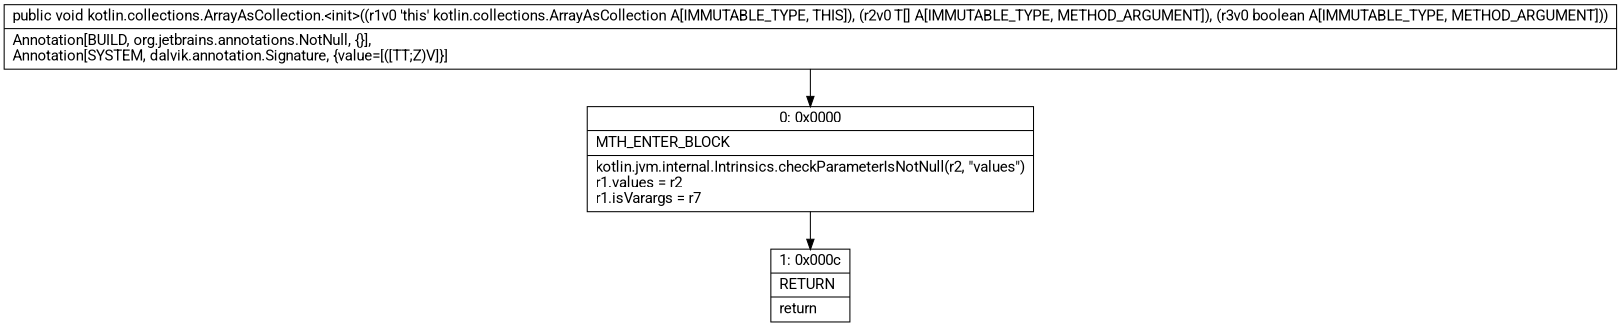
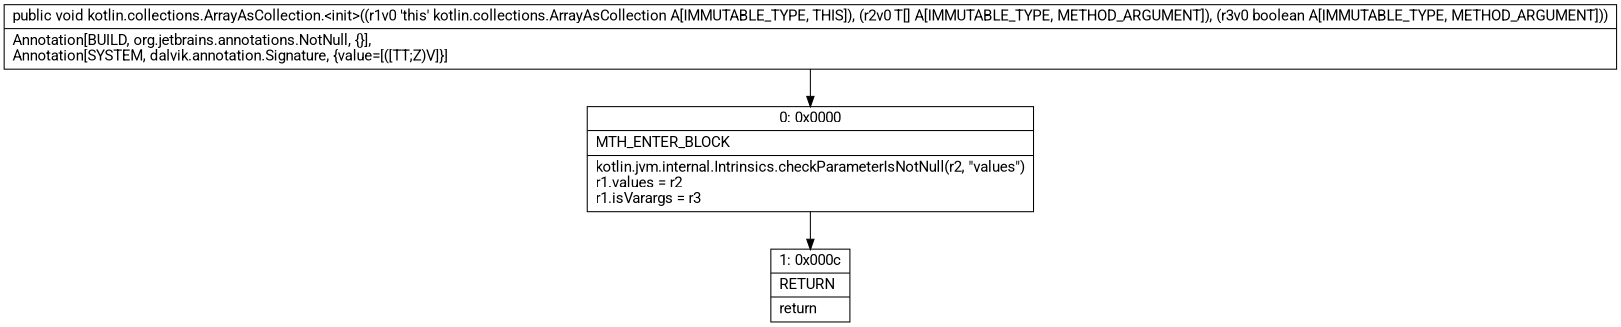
node "0: 0x0000": text "r1.isVarargs = r7" -> "r1.isVarargs = r3"
